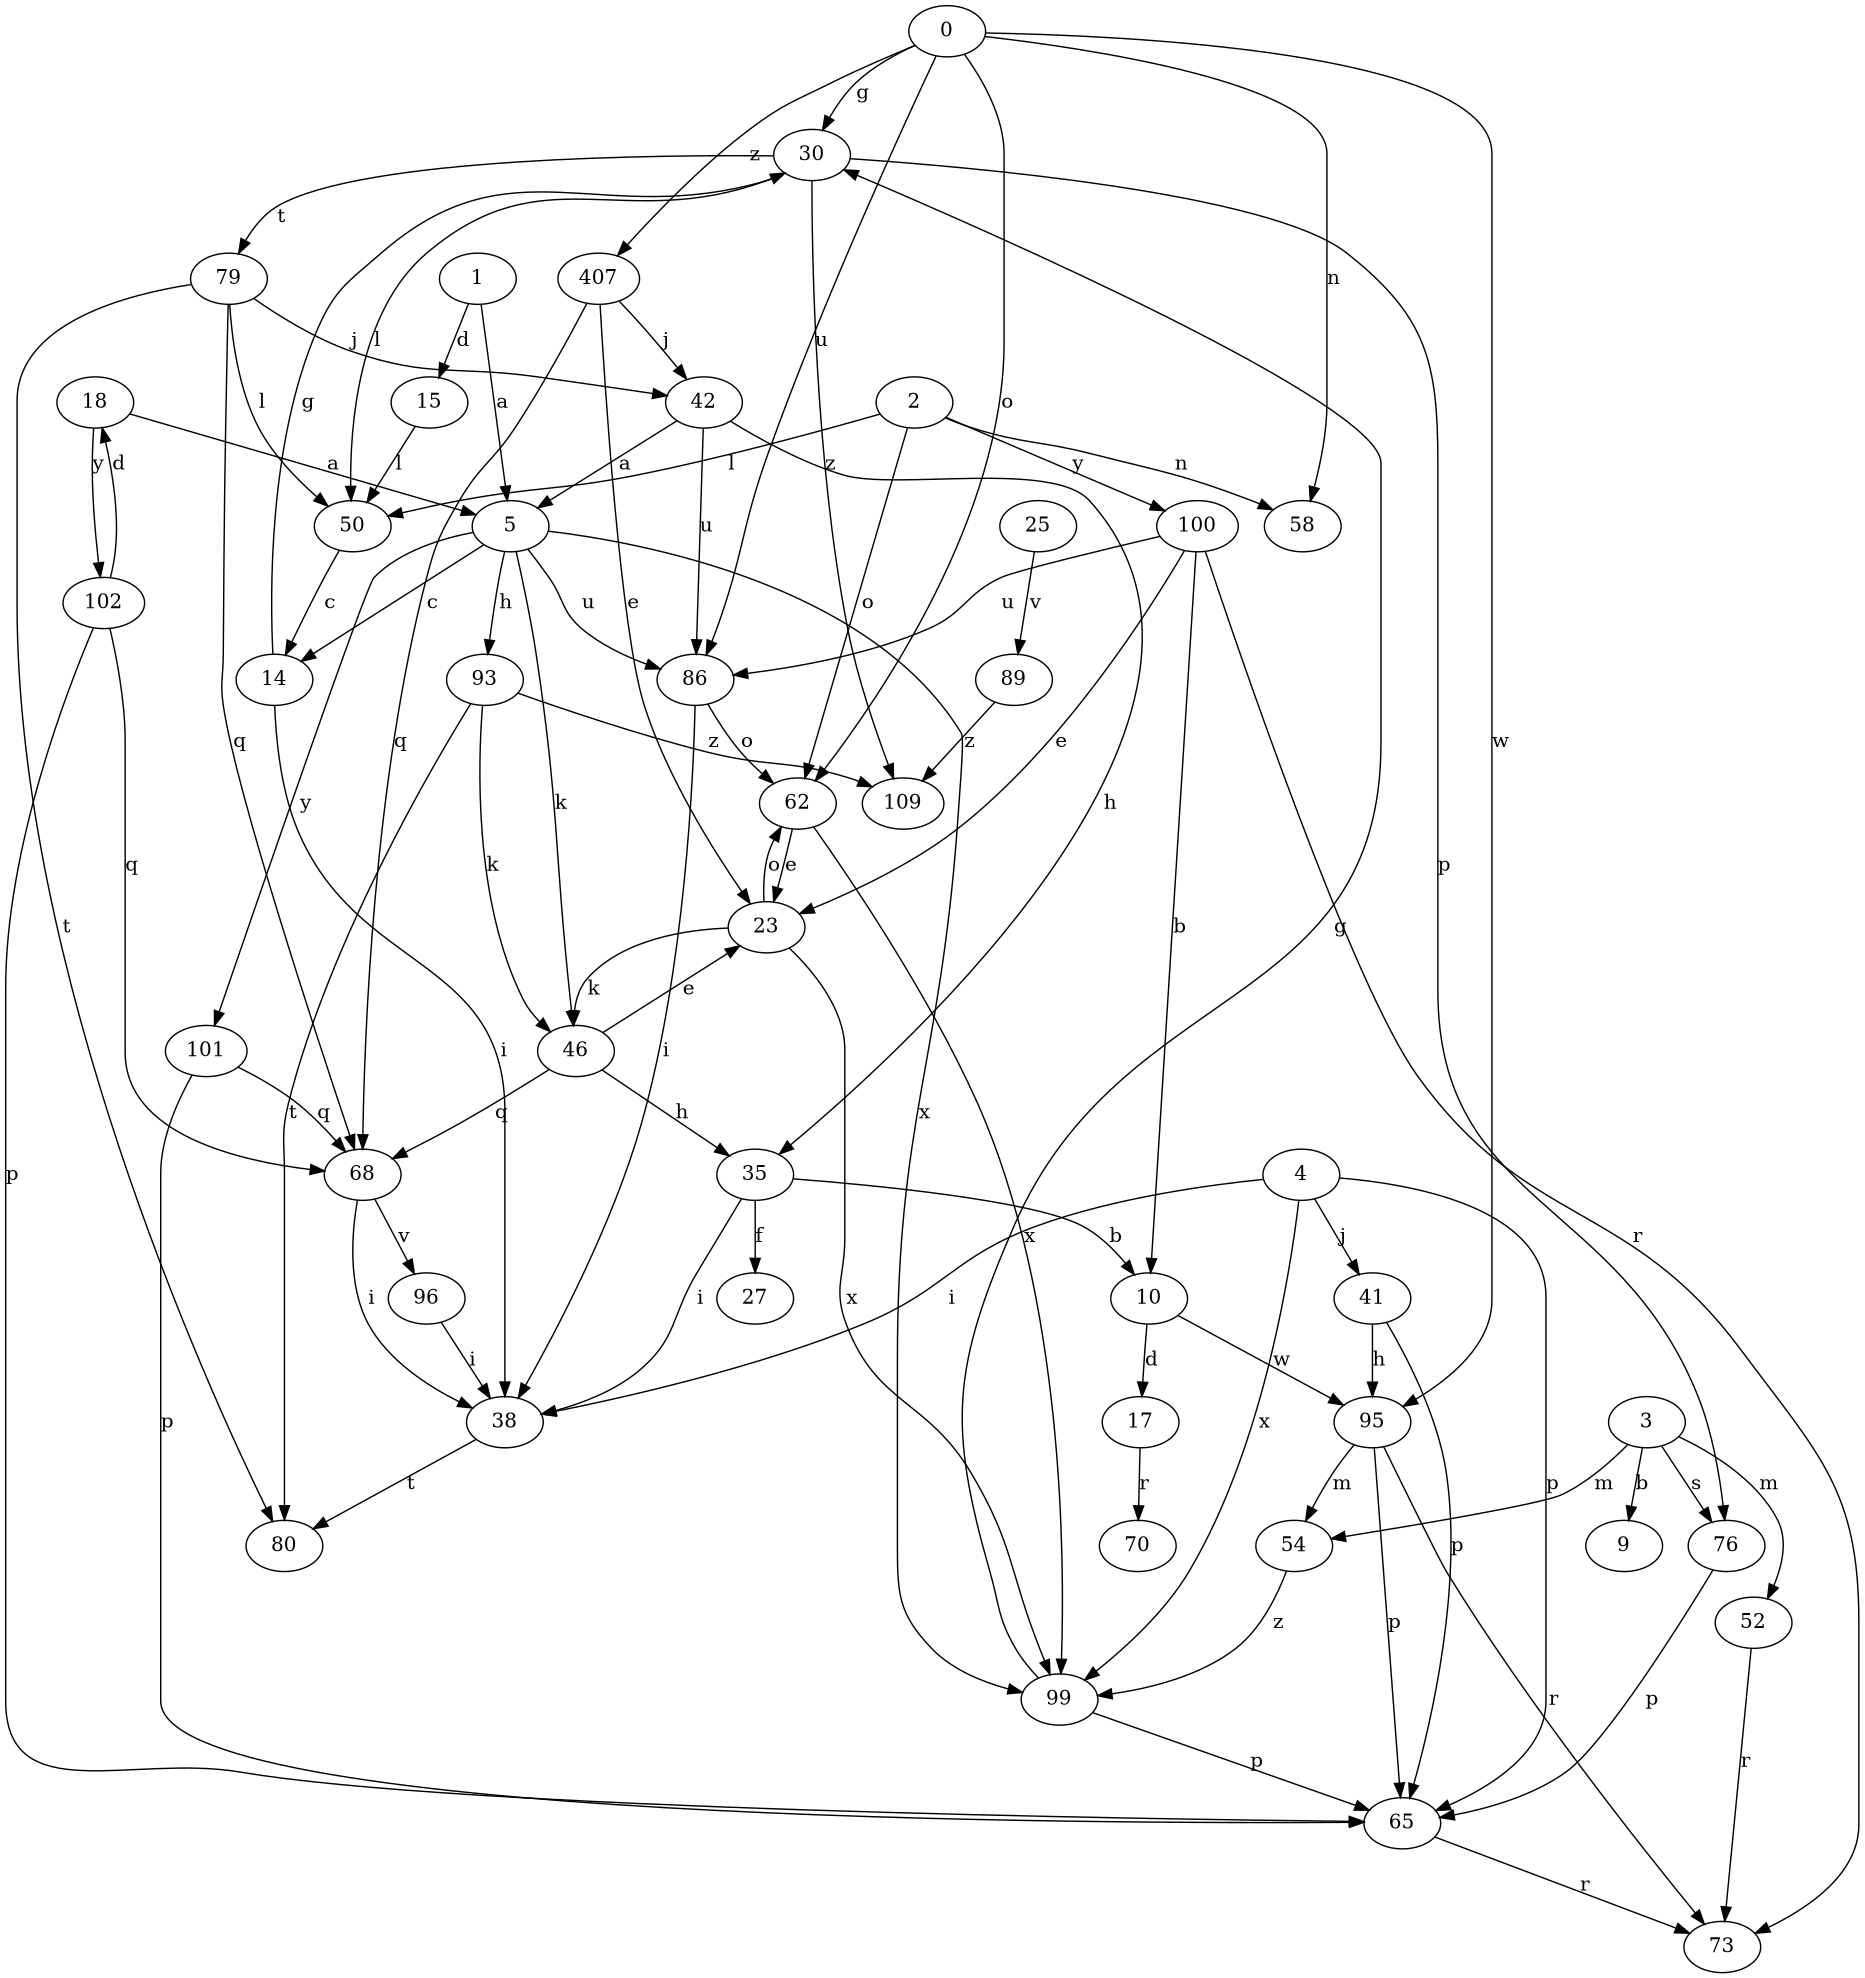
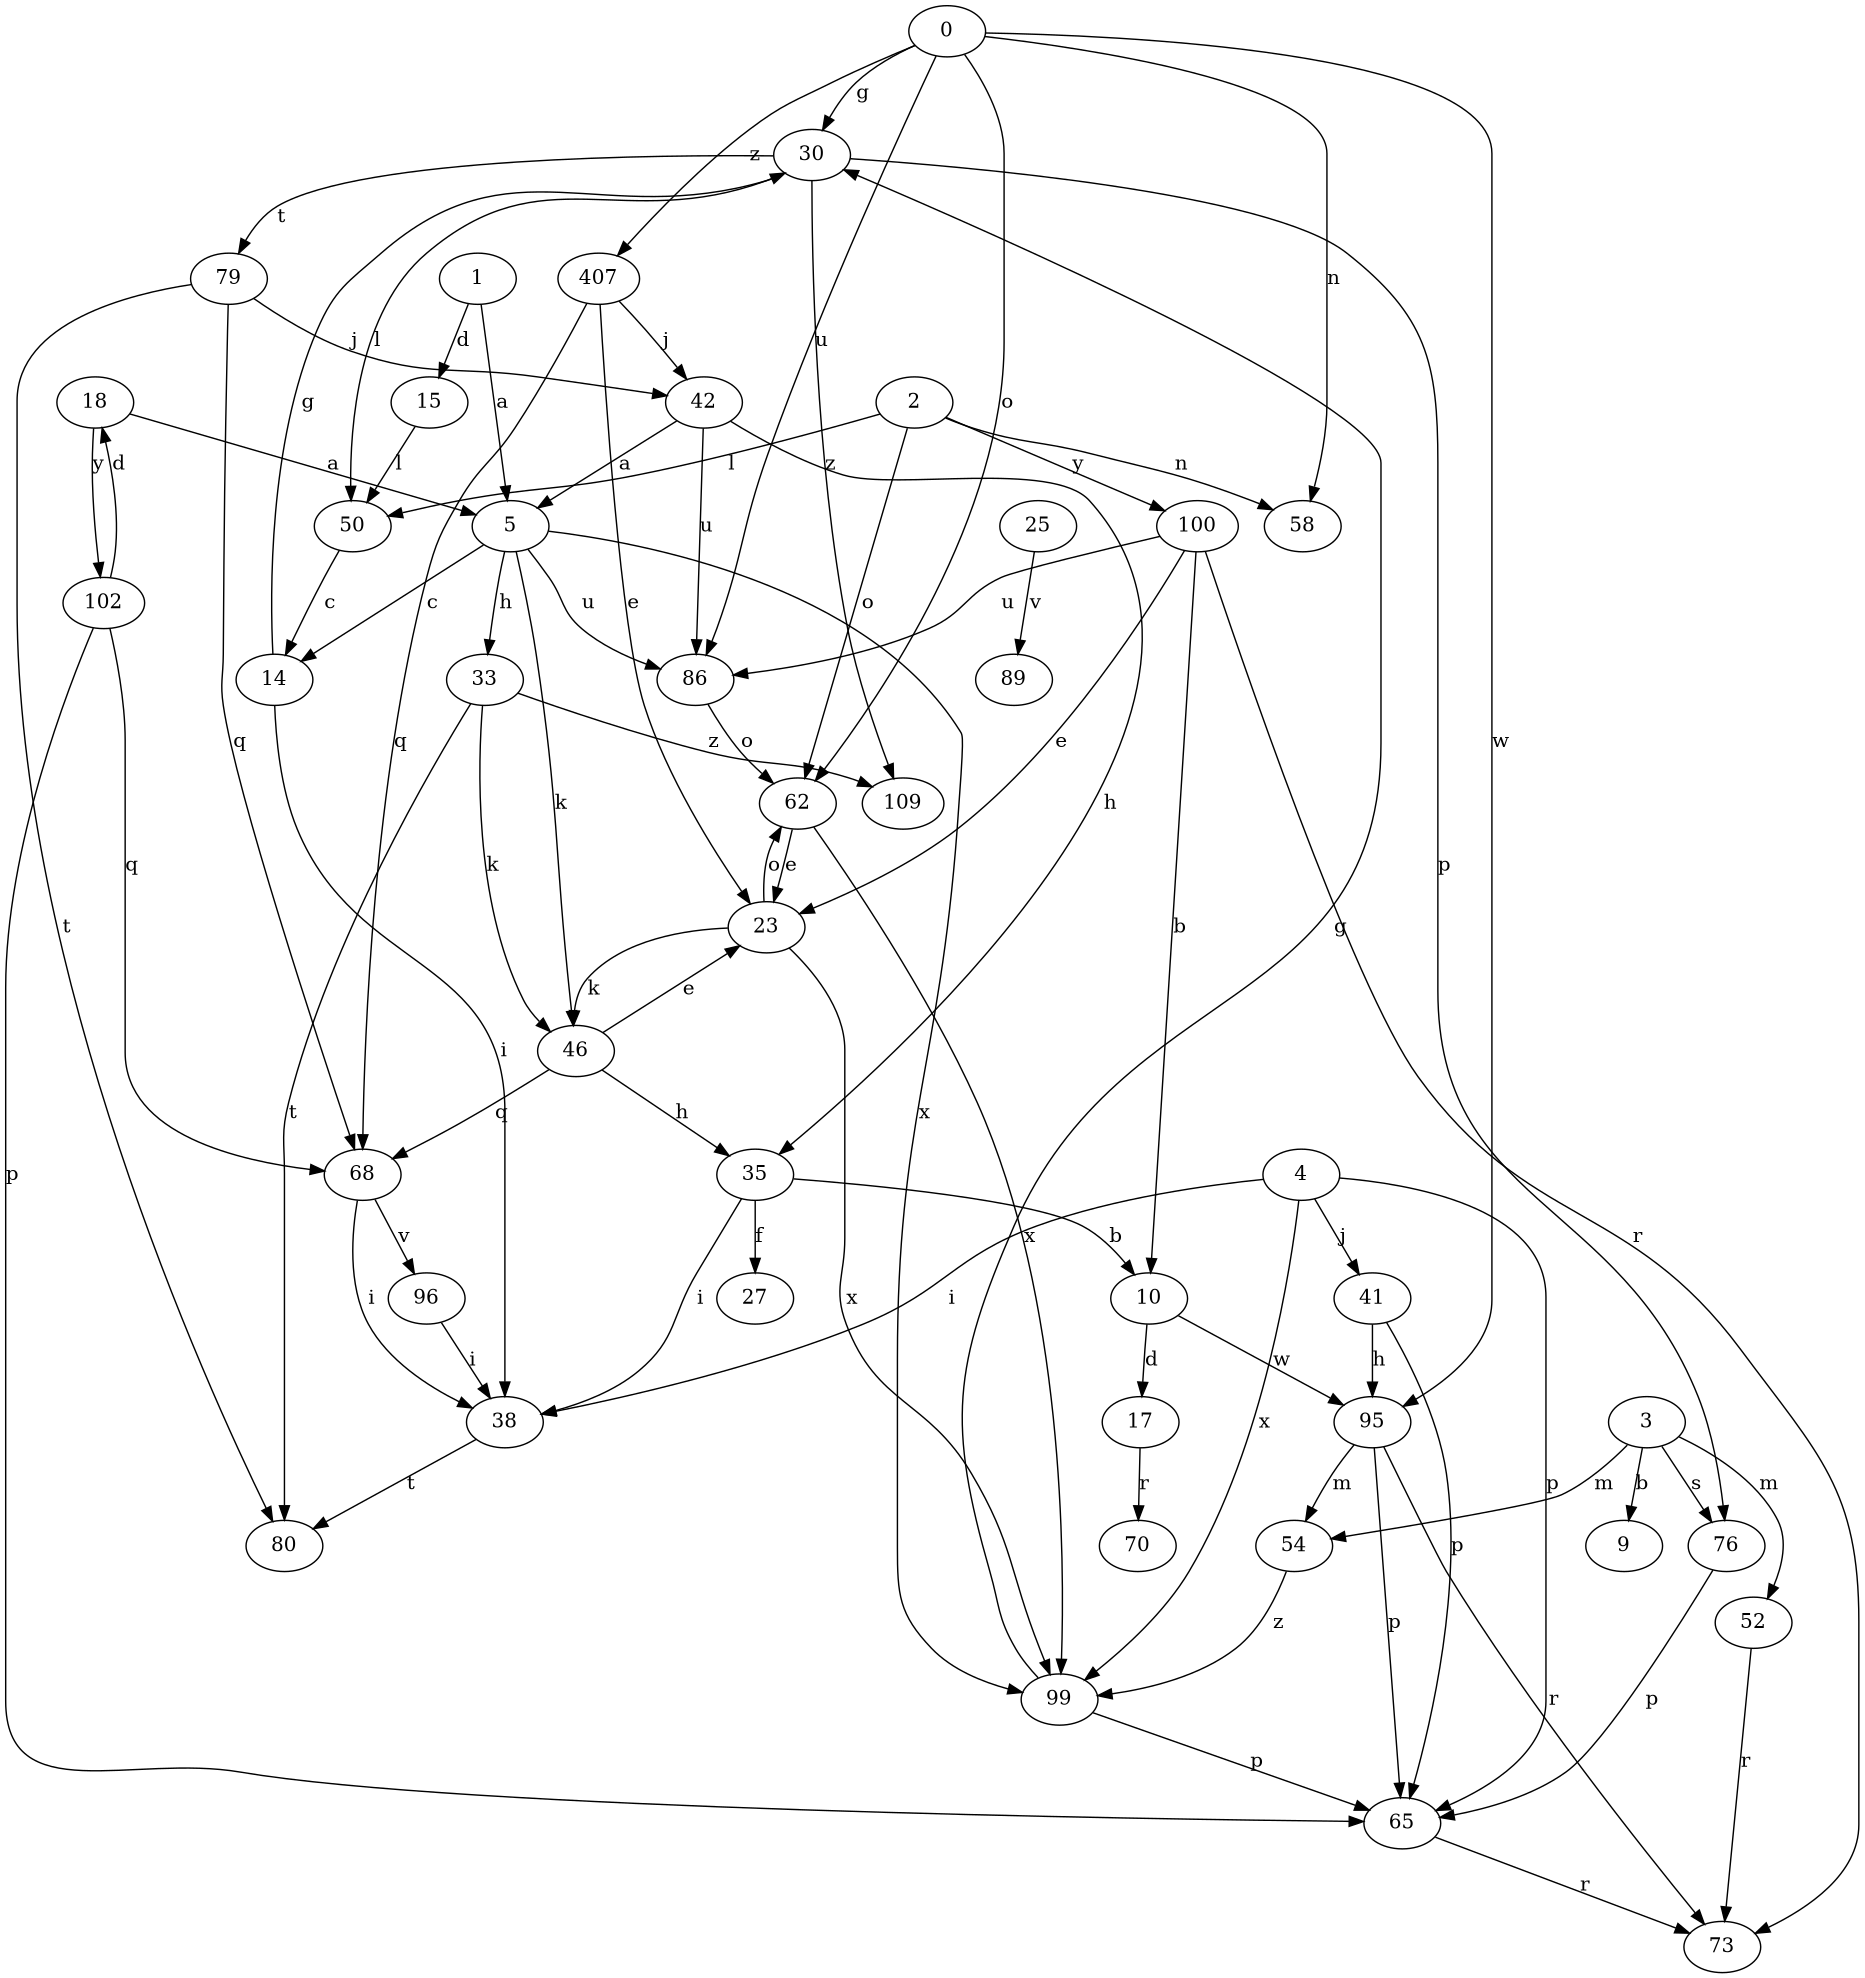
edge "79" -> "50": removed, label "l"
node "93": label "93" -> "33"
edge "89" -> "109": removed, label "z"
node "101": removed
edge "86" -> "38": removed, label "i"
